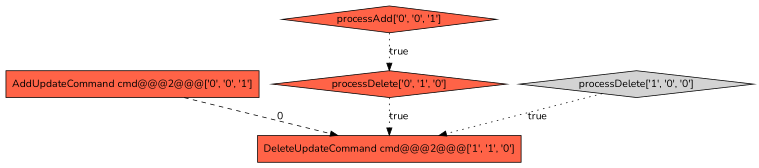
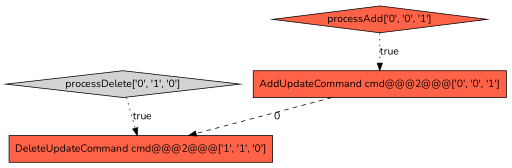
edge "processAdd['0', '0', '1']" -> "processDelete['0', '1', '0']": now "processAdd['0', '0', '1']" -> "AddUpdateCommand cmd@@@2@@@['0', '0', '1']"
node "processDelete['0', '1', '0']": fillcolor tomato -> lightgray
node "processDelete['1', '0', '0']": removed
